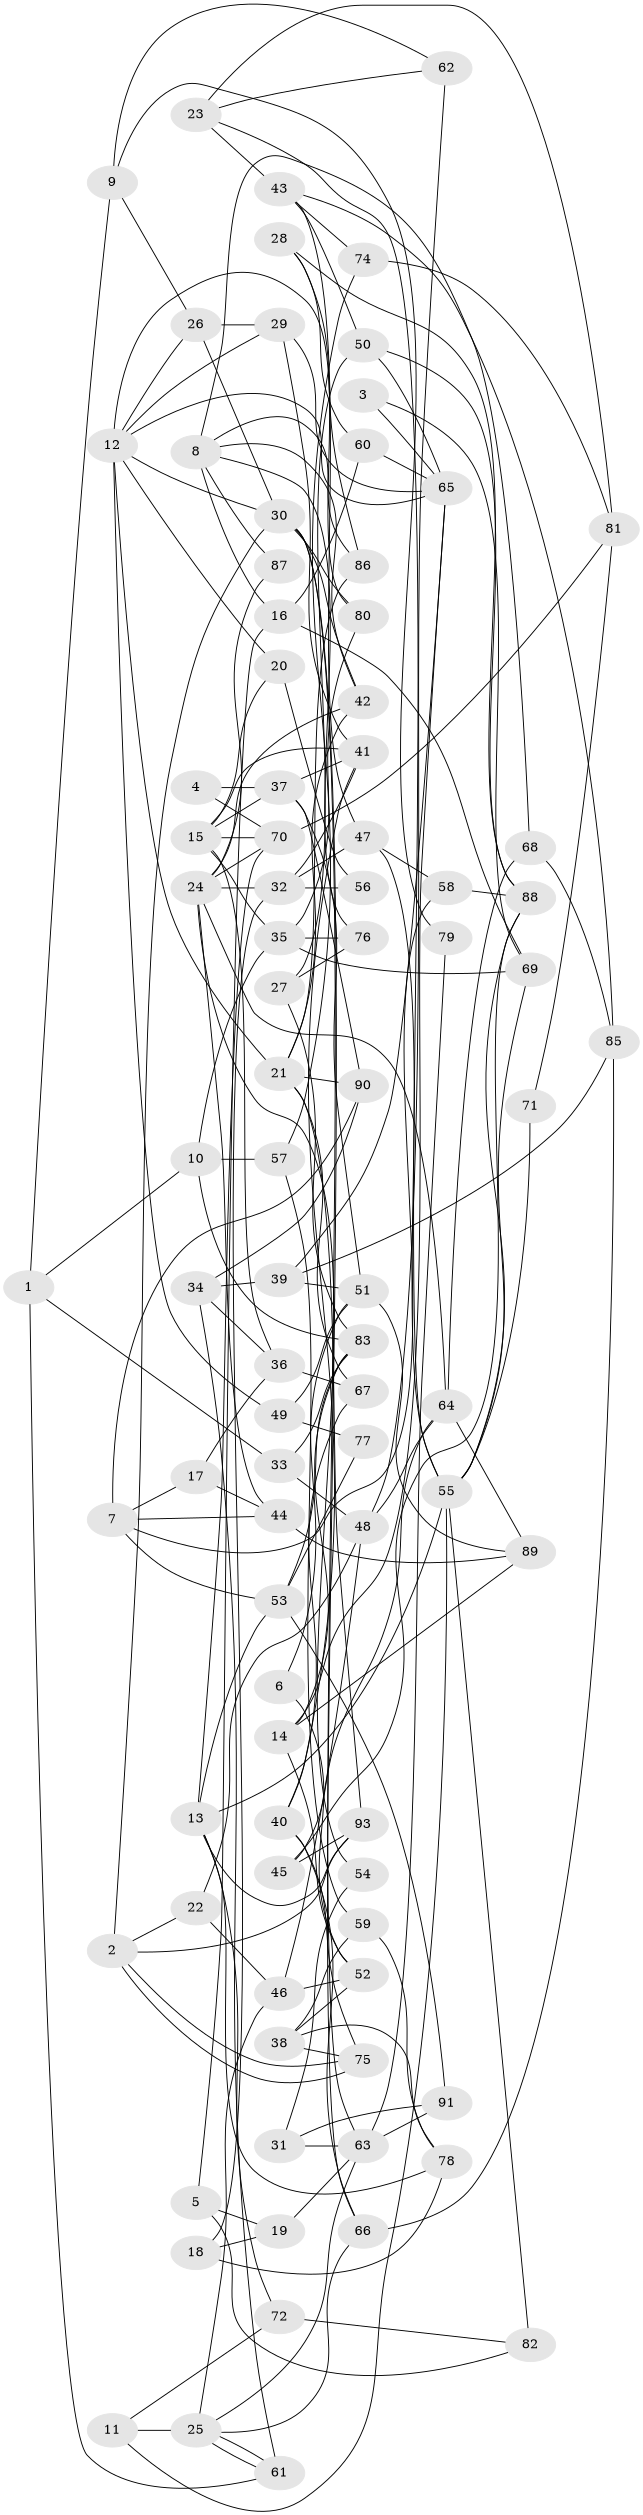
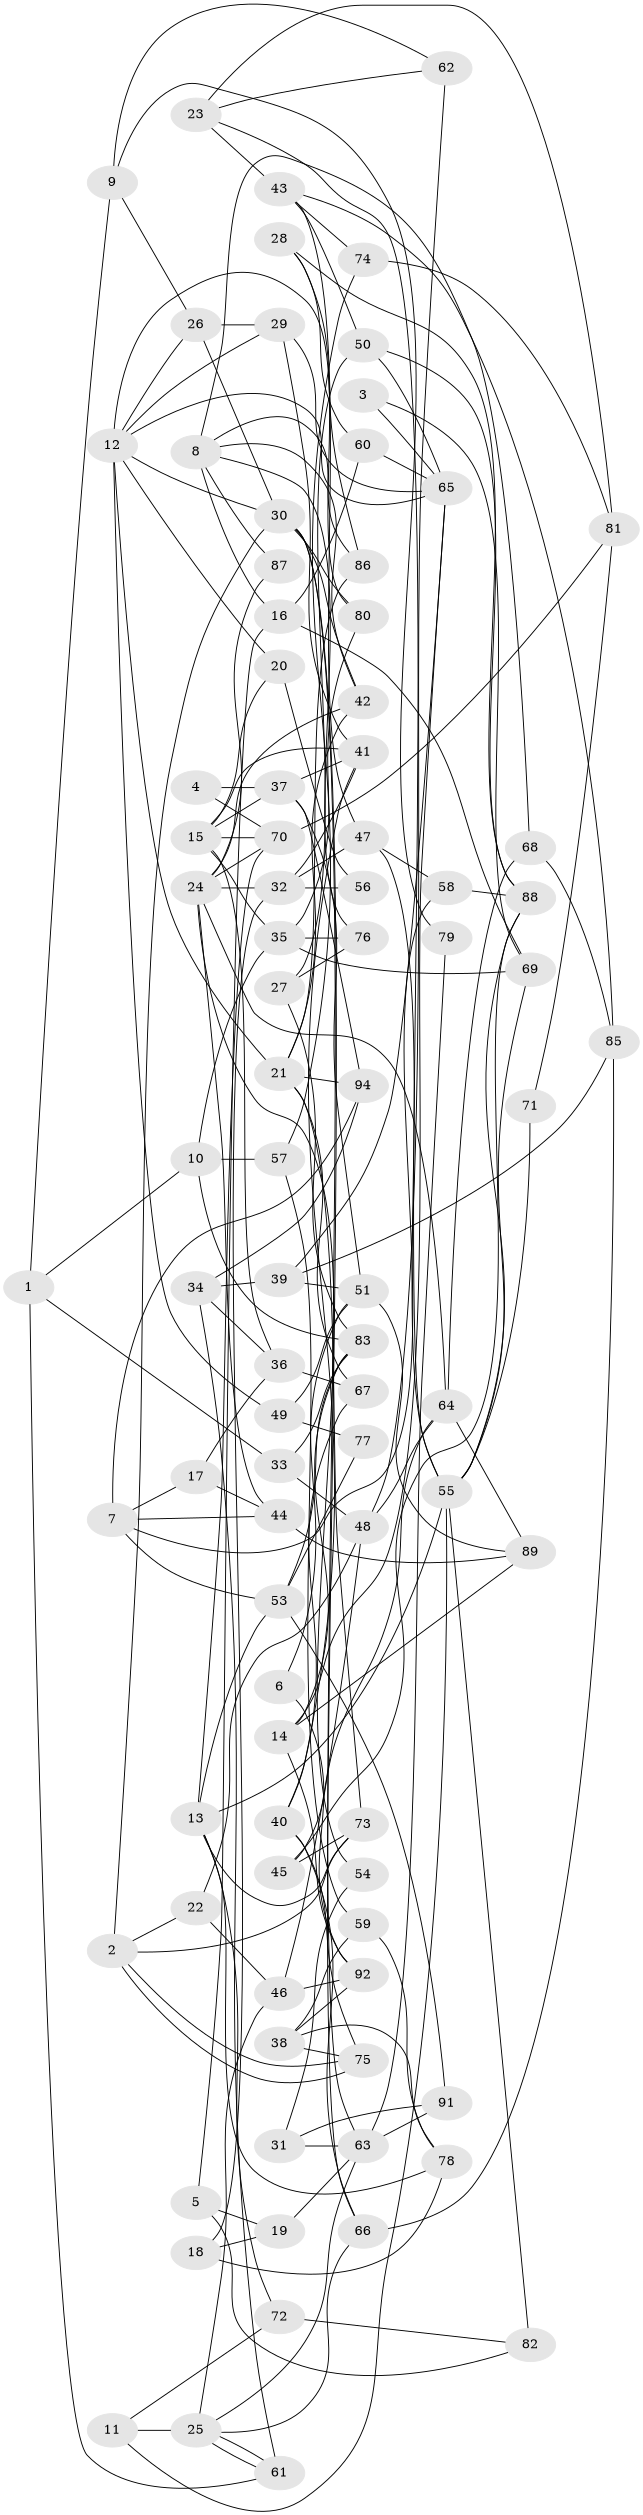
node "90": label "90" -> "94"
node "93": label "93" -> "73"
node "52": label "52" -> "92"
